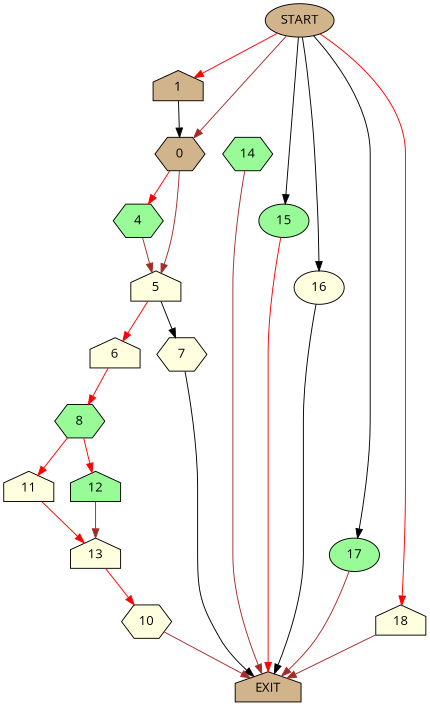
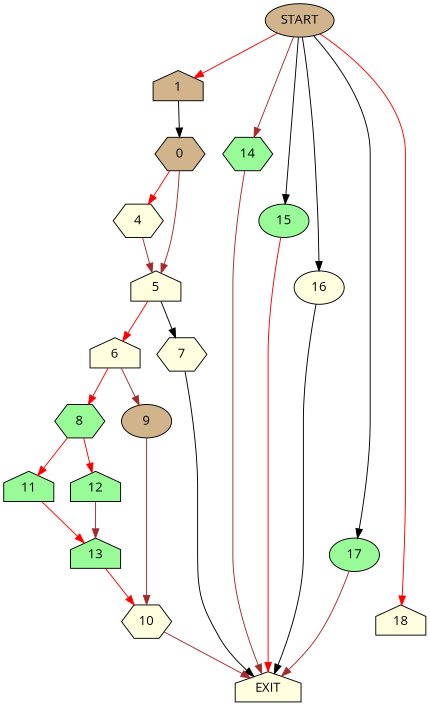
edge "START" -> "0": now "START" -> "14"
node "4": fillcolor palegreen -> lightyellow
node "9": added
node "11": fillcolor lightyellow -> palegreen
node "13": fillcolor lightyellow -> palegreen
edge "18" -> "EXIT": removed
node "EXIT": fillcolor tan -> lightyellow
